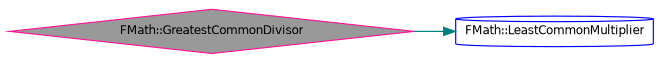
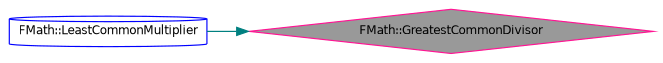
edge "FMath::GreatestCommonDivisor" -> "FMath::LeastCommonMultiplier": reversed
